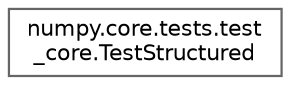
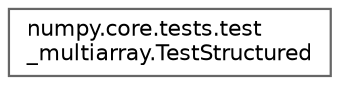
node "numpy.core.tests.test _core.TestStructured": label "numpy.core.tests.test _core.TestStructured" -> "numpy.core.tests.test _multiarray.TestStructured"
